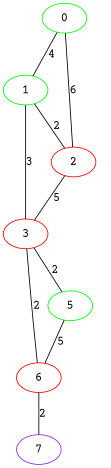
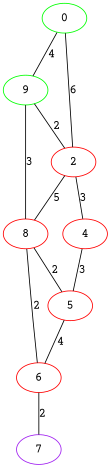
node "1": label "1" -> "9"
node "3": label "3" -> "8"
node "4": added
node "5": color green -> red
edge "5" -- "6": label "5" -> "4"
